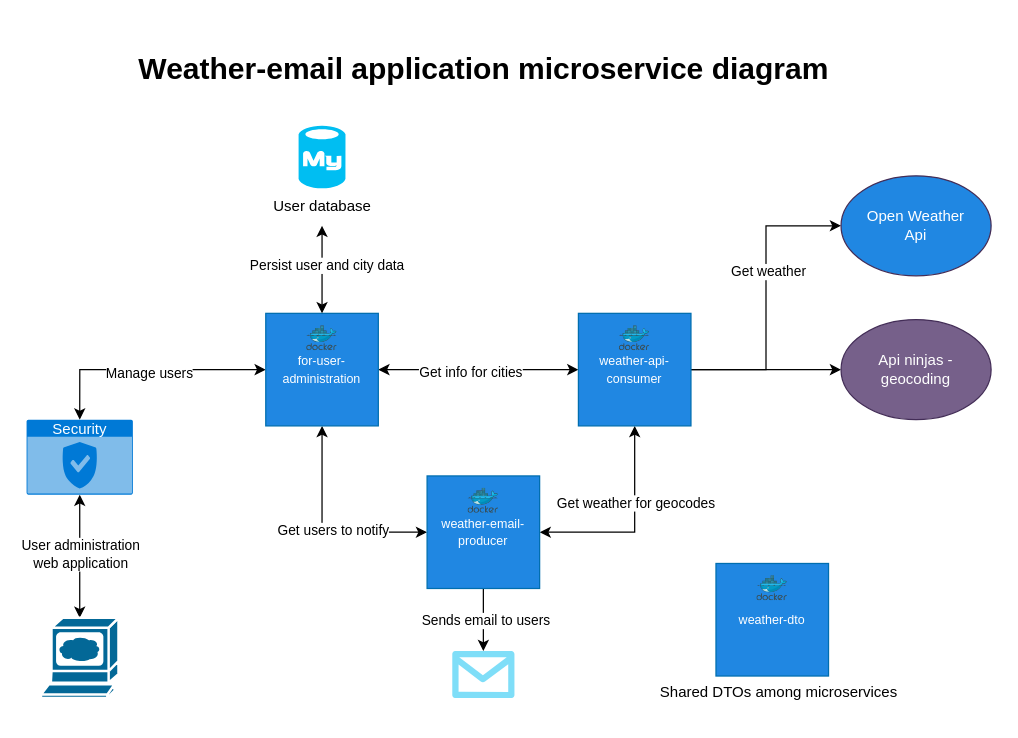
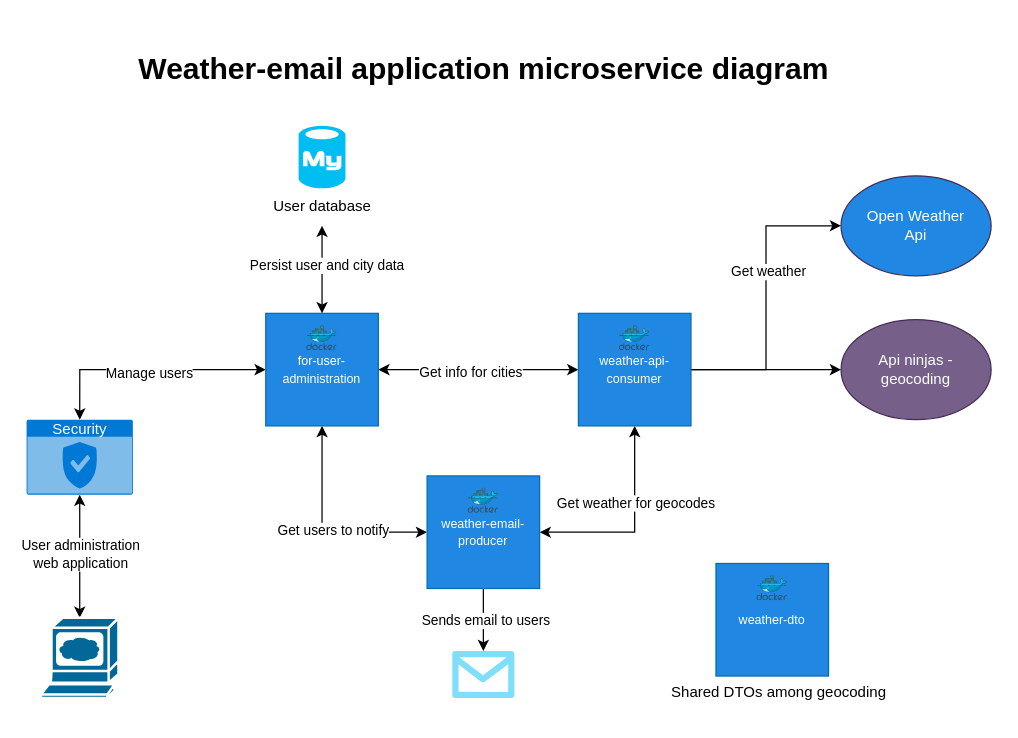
node "Shared DTOs among microservices": label "Shared DTOs among microservices" -> "Shared DTOs among geocoding"
